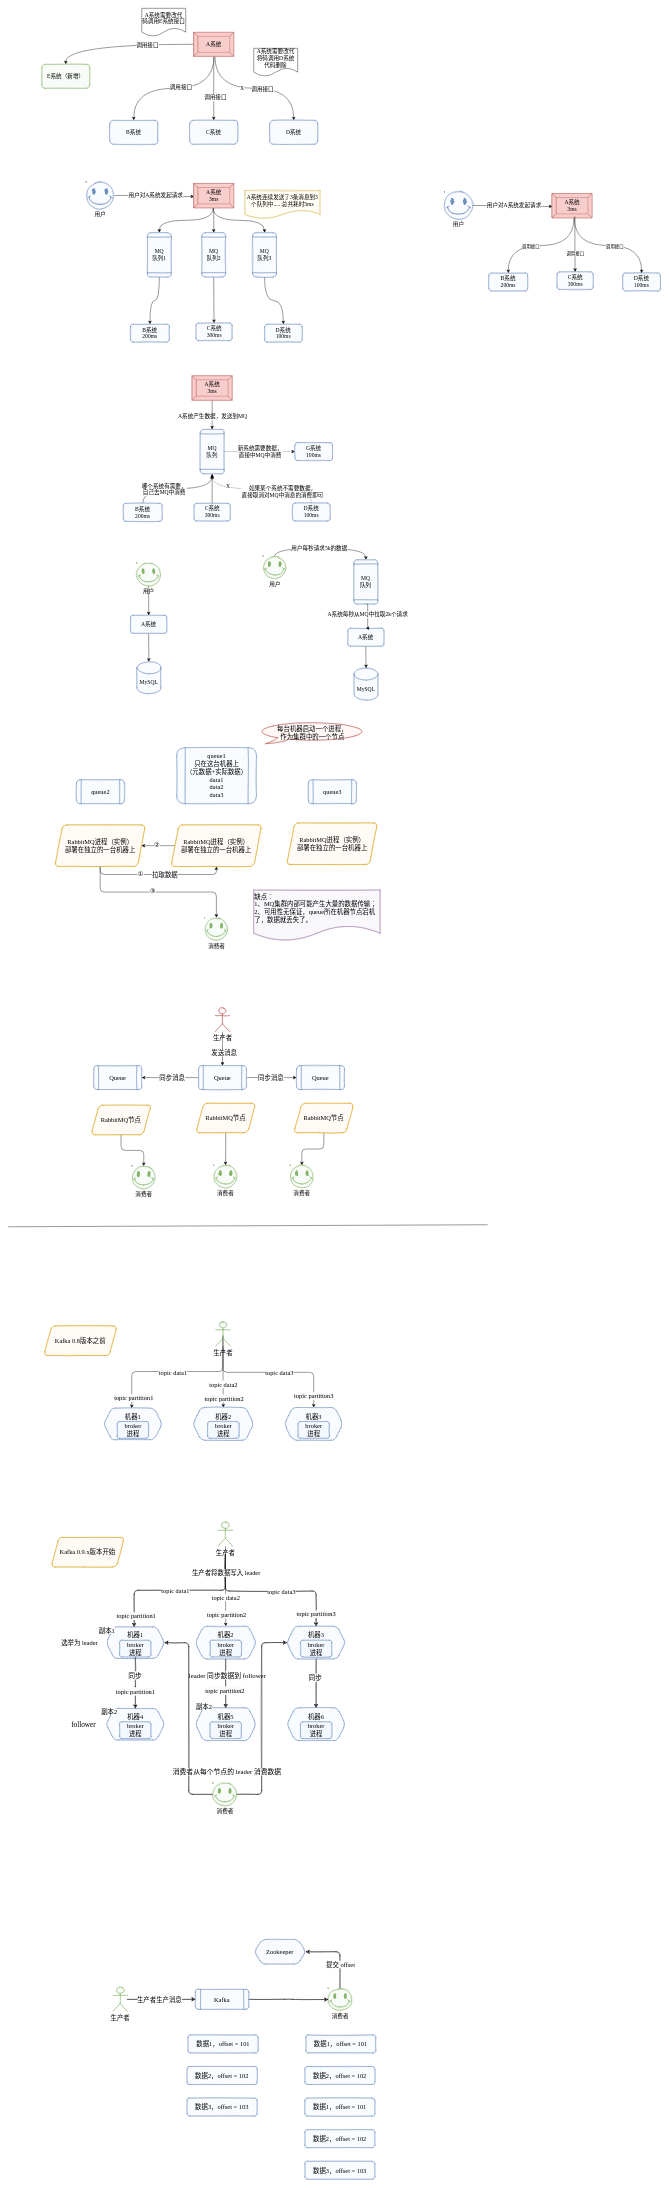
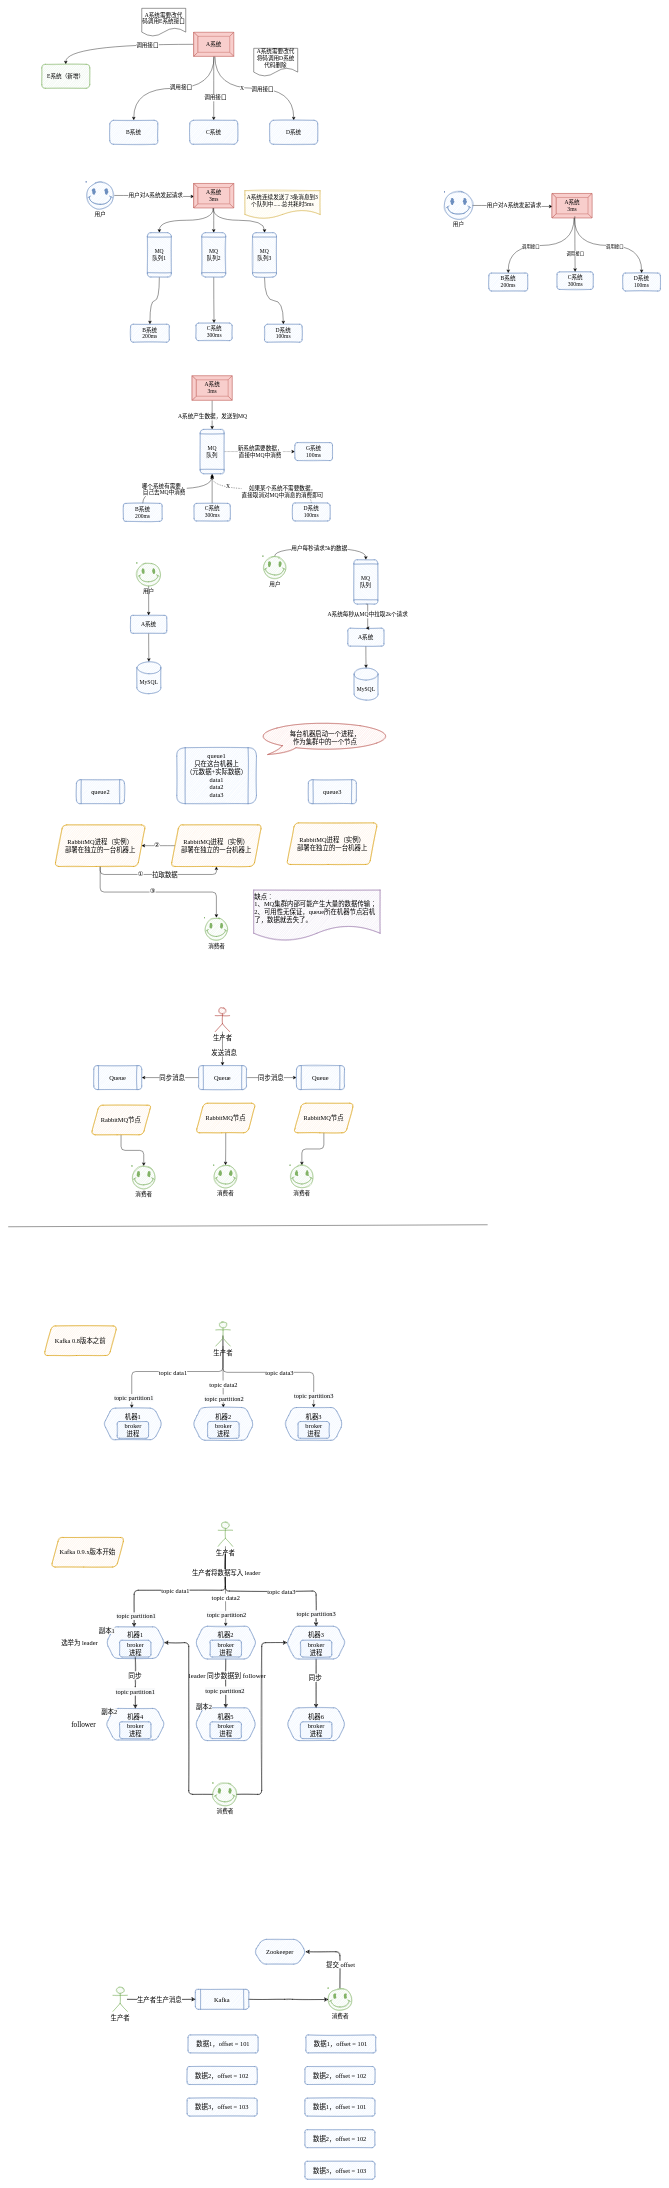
node "每台机器启动一个进程， 作为集群中的一个节点": size 112x22 -> 137x33
node "消费者从每个节点的 leader 消费数据": removed
